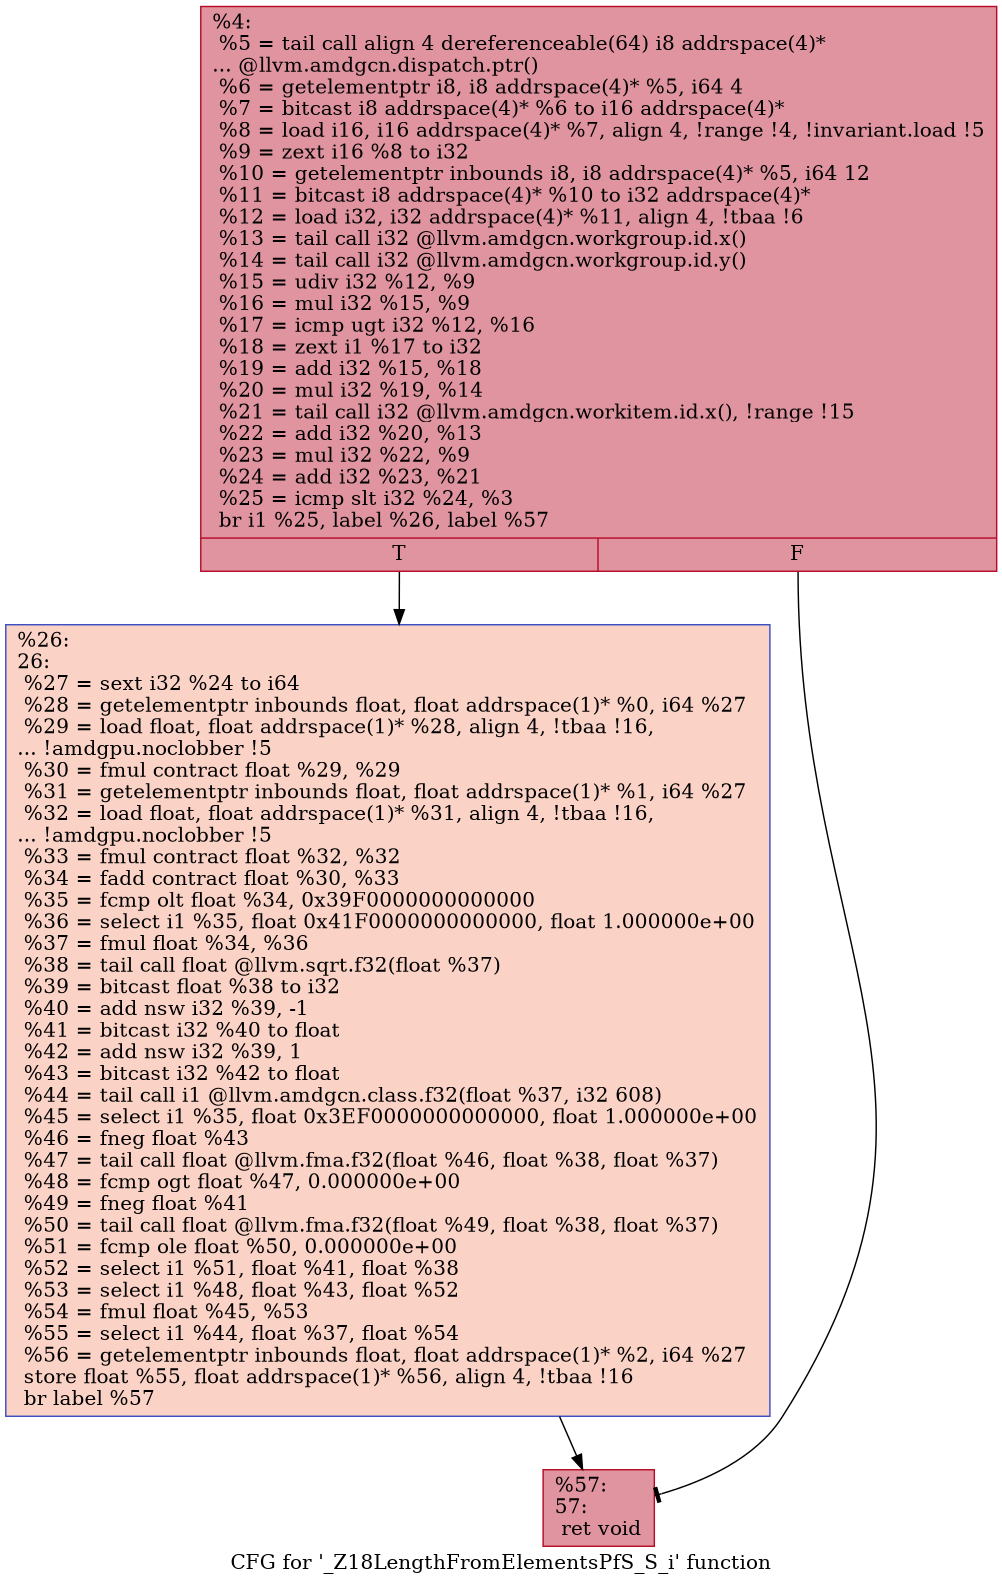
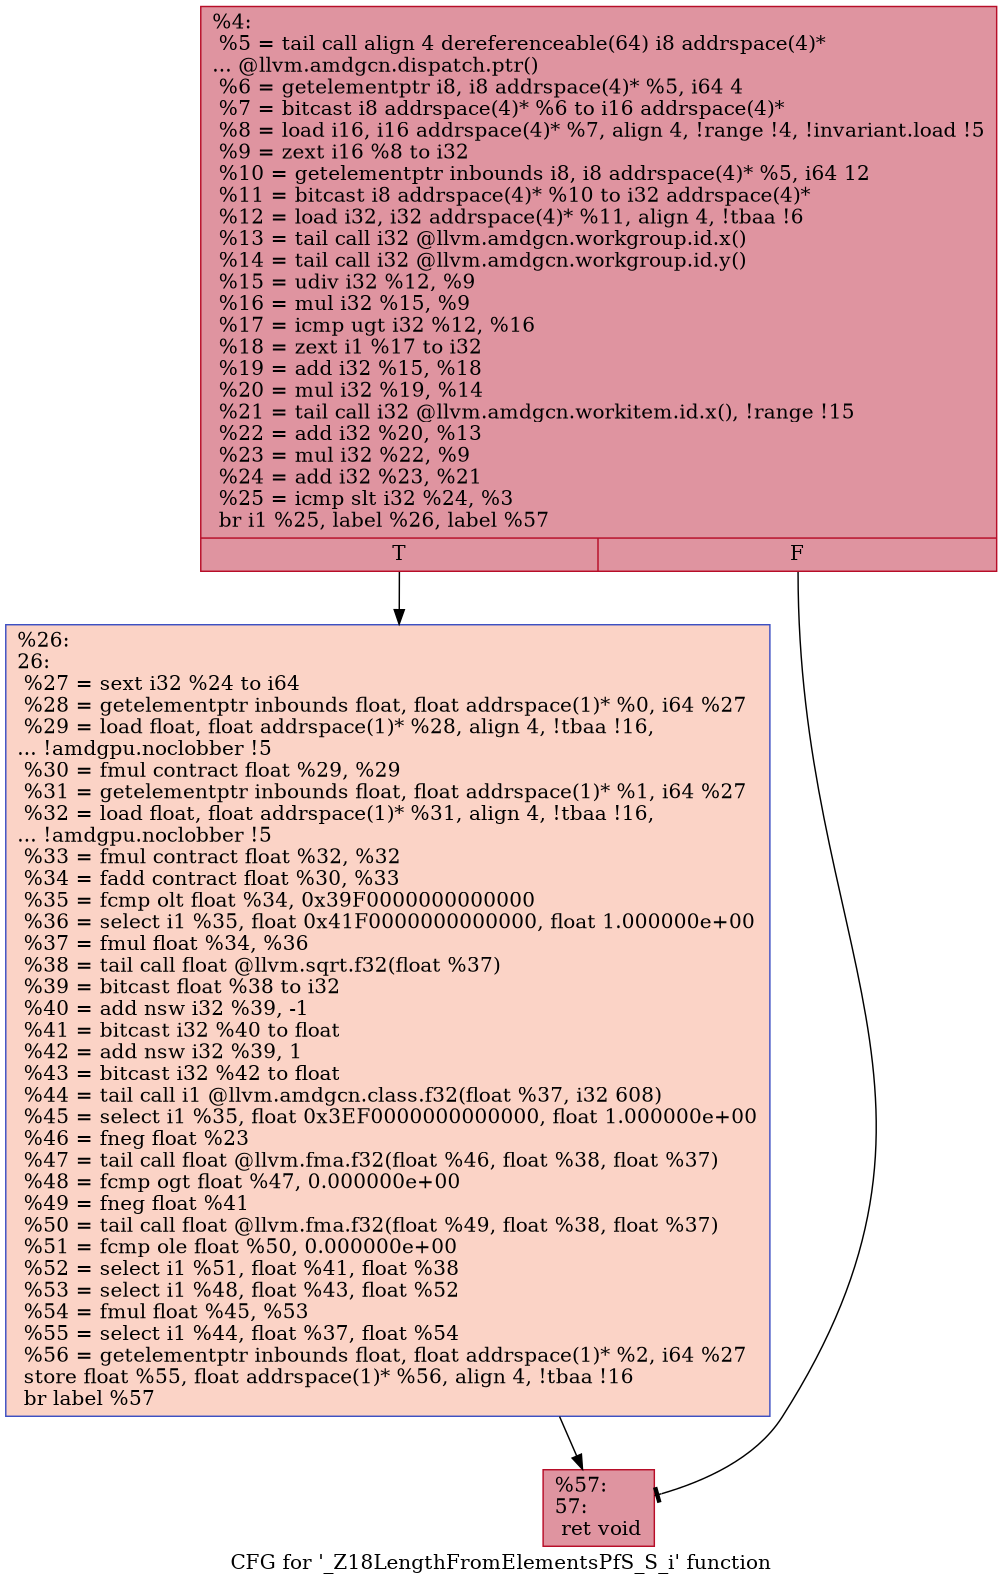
node "%26:": text "%46 = fneg float %43" -> "%46 = fneg float %23"
